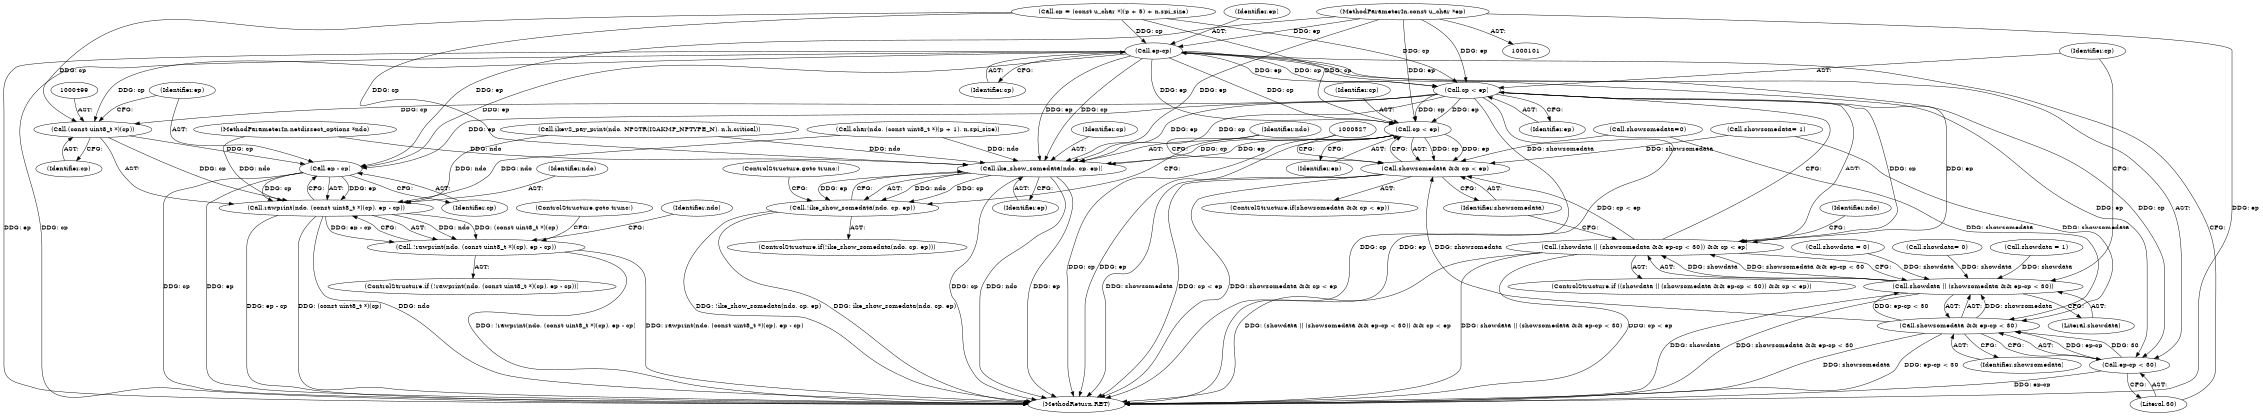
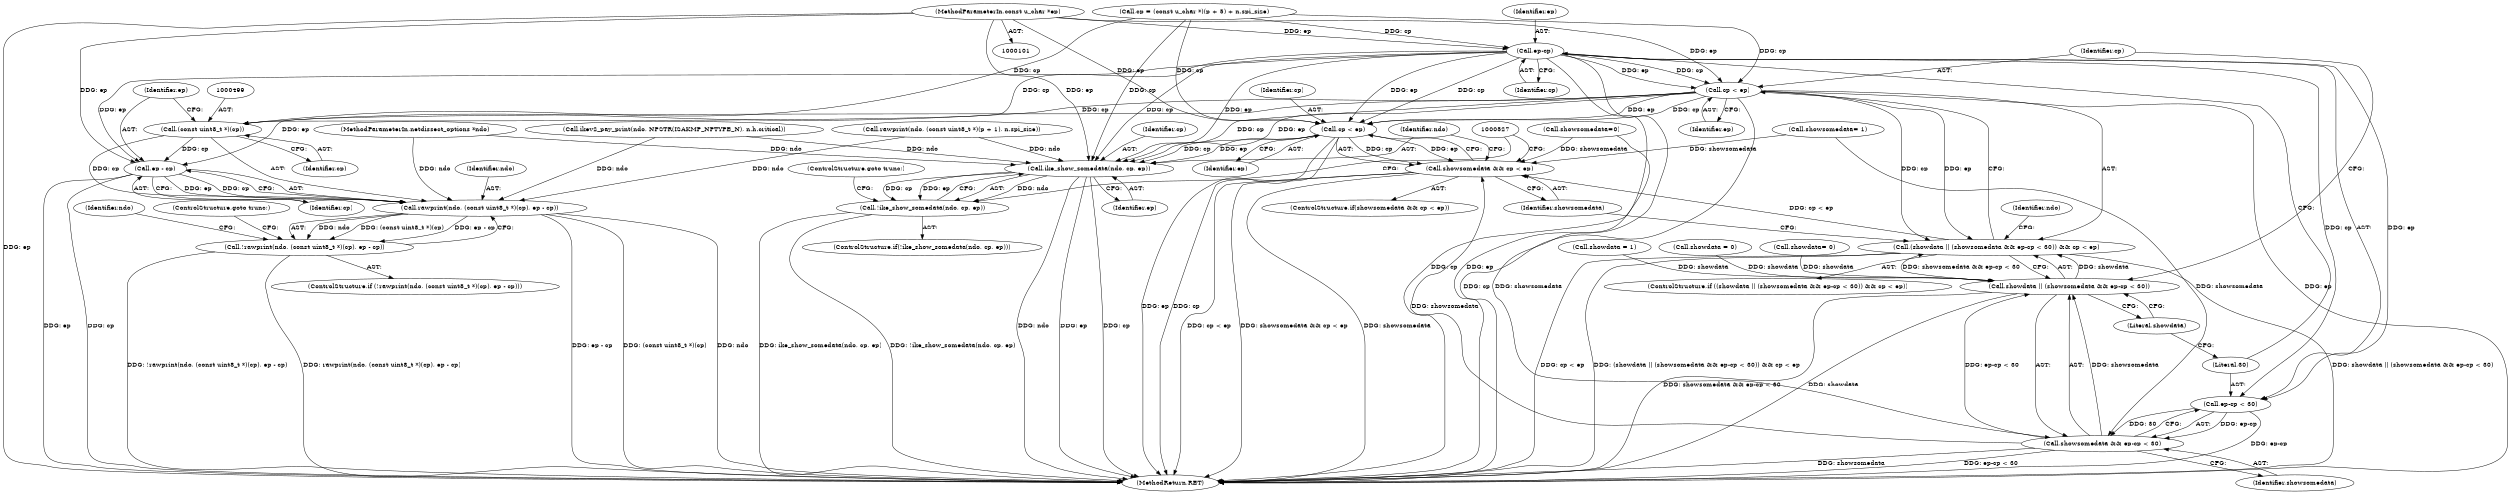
node "(Call,char(ndo, (const uint8_t *)(p + 1), n.spi_size))": label "(Call,char(ndo, (const uint8_t *)(p + 1), n.spi_size))" -> "(Call,rawprint(ndo, (const uint8_t *)(p + 1), n.spi_size))"
edge "(Literal,showdata)" -> "(Call,showdata || (showsomedata && ep-cp < 30))": label "AST: " -> "CFG: "
edge "(Call,ep-cp < 30)" -> "(Literal,30)": now "(Literal,showdata)" -> "(Literal,30)"
